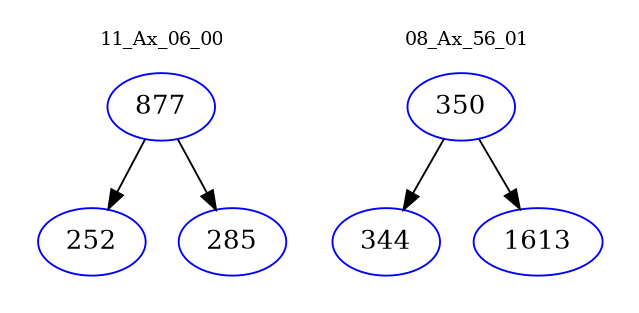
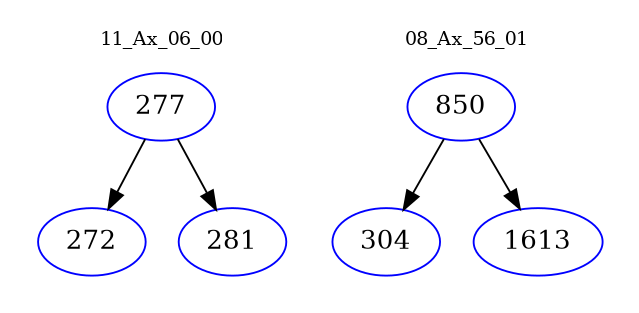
node "877": label "877" -> "277"
node "350": label "350" -> "850"
node "252": label "252" -> "272"
node "285": label "285" -> "281"
node "344": label "344" -> "304"
